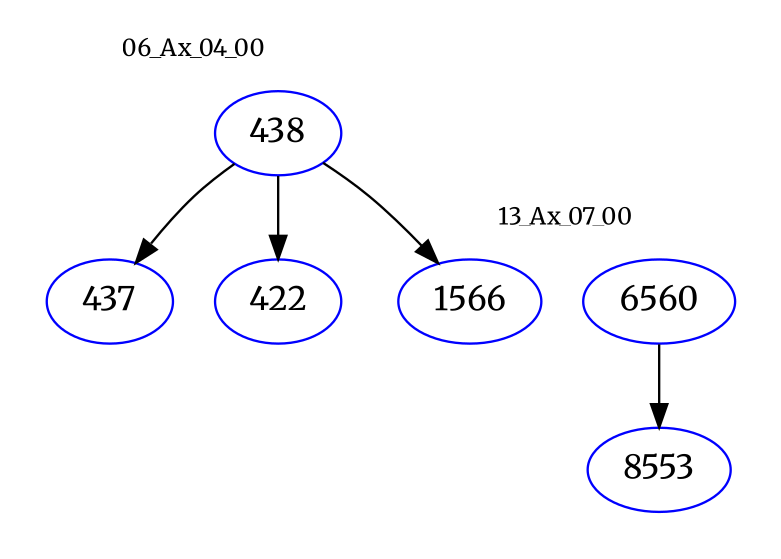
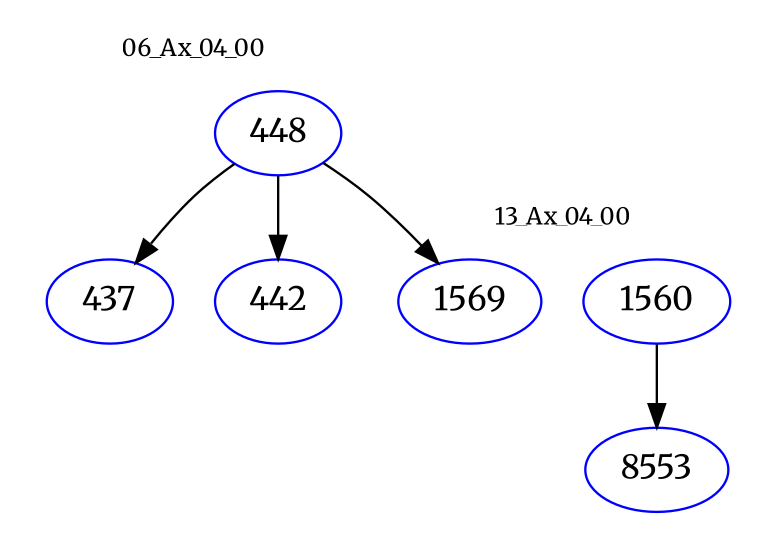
node "438": label "438" -> "448"
cluster "13_Ax_07_00": label "13_Ax_07_00" -> "13_Ax_04_00"
node "422": label "422" -> "442"
node "1566": label "1566" -> "1569"
node "6560": label "6560" -> "1560"
